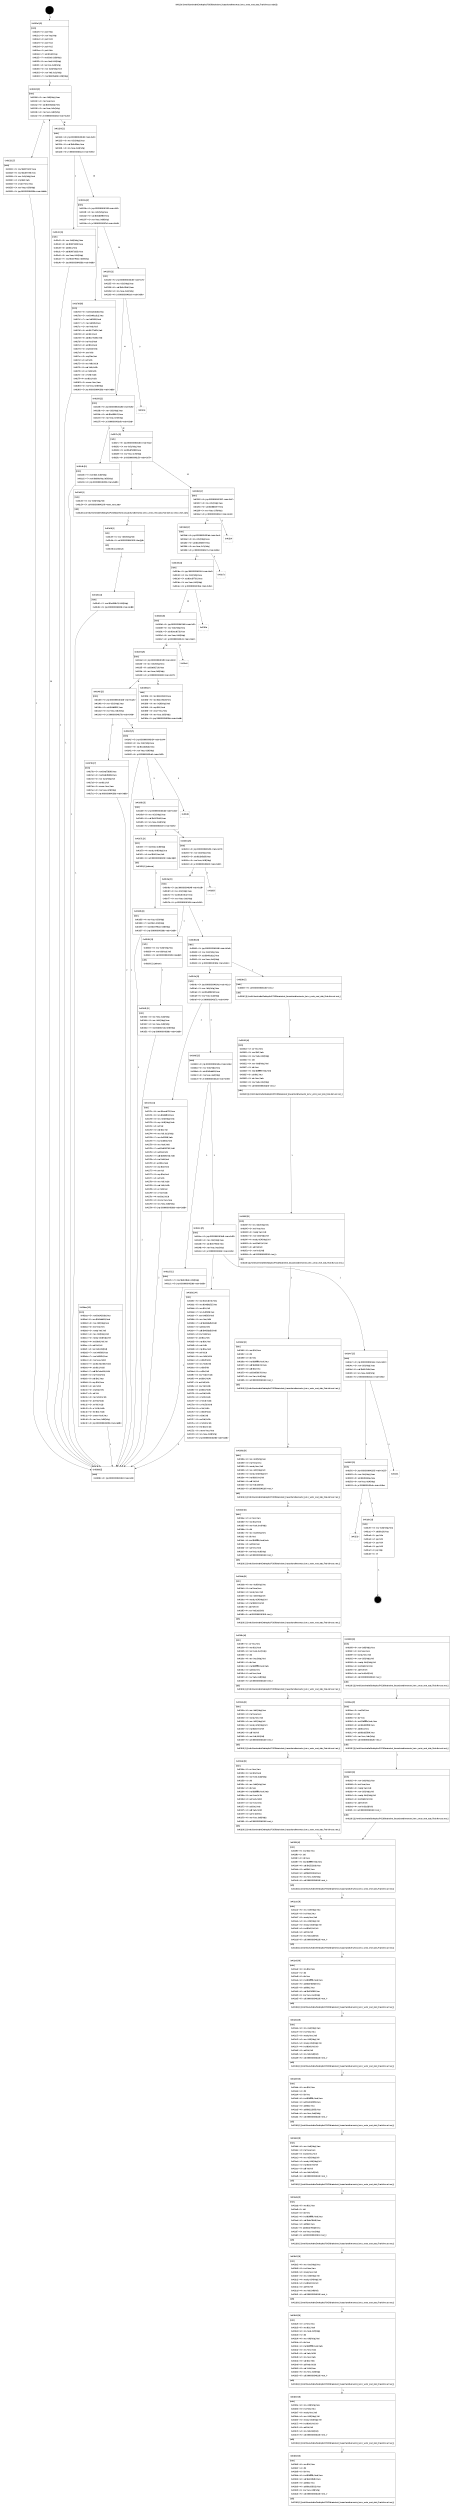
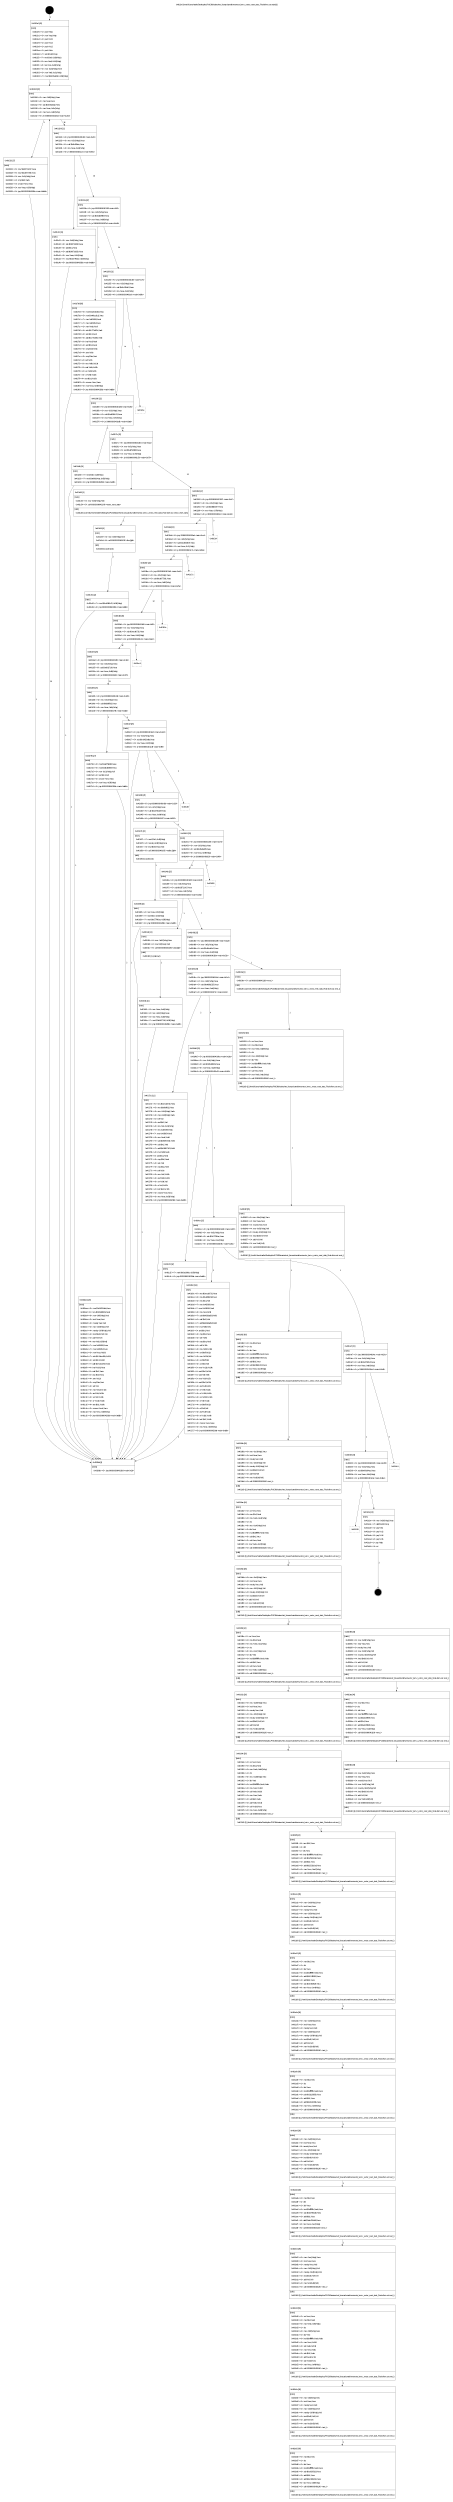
node "0x401656 [27]": removed
